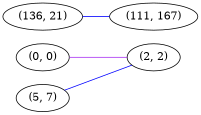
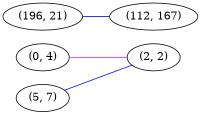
node "(136, 21)": label "(136, 21)" -> "(196, 21)"
node "(111, 167)": label "(111, 167)" -> "(112, 167)"
node "(0, 0)": label "(0, 0)" -> "(0, 4)"
